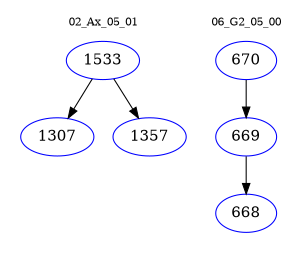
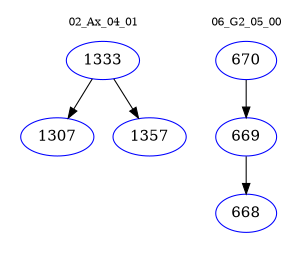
cluster "02_Ax_05_01": label "02_Ax_05_01" -> "02_Ax_04_01"
node "1533": label "1533" -> "1333"
